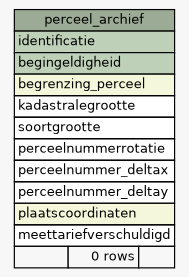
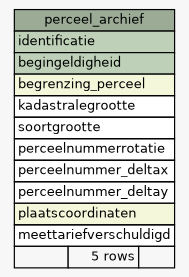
node "perceel_archief": text "0 rows" -> "5 rows"
